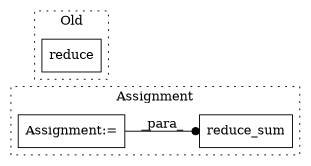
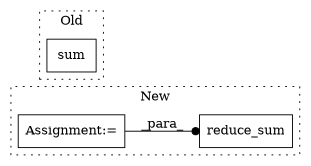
node "reduce": label "reduce" -> "sum"
cluster "Assignment": label "Assignment" -> "New"
